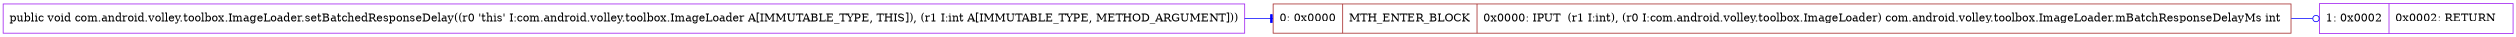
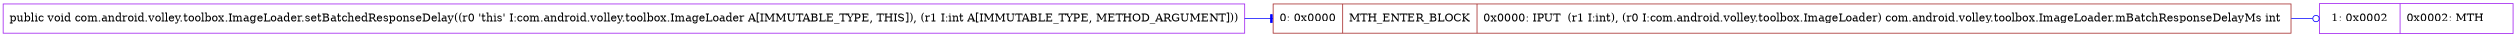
node "1: 0x0002": text "0x0002: RETURN" -> "0x0002: MTH"
